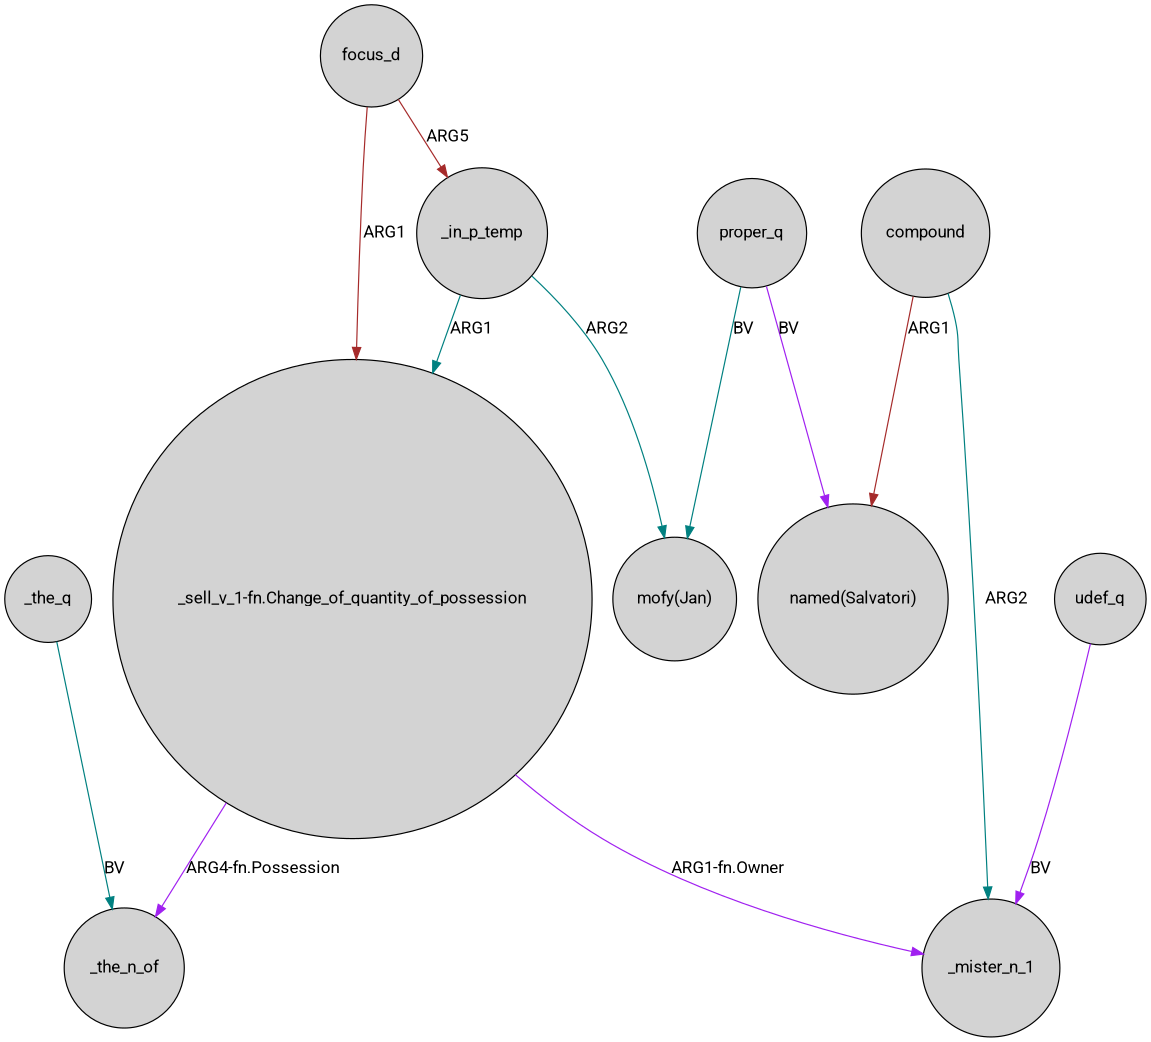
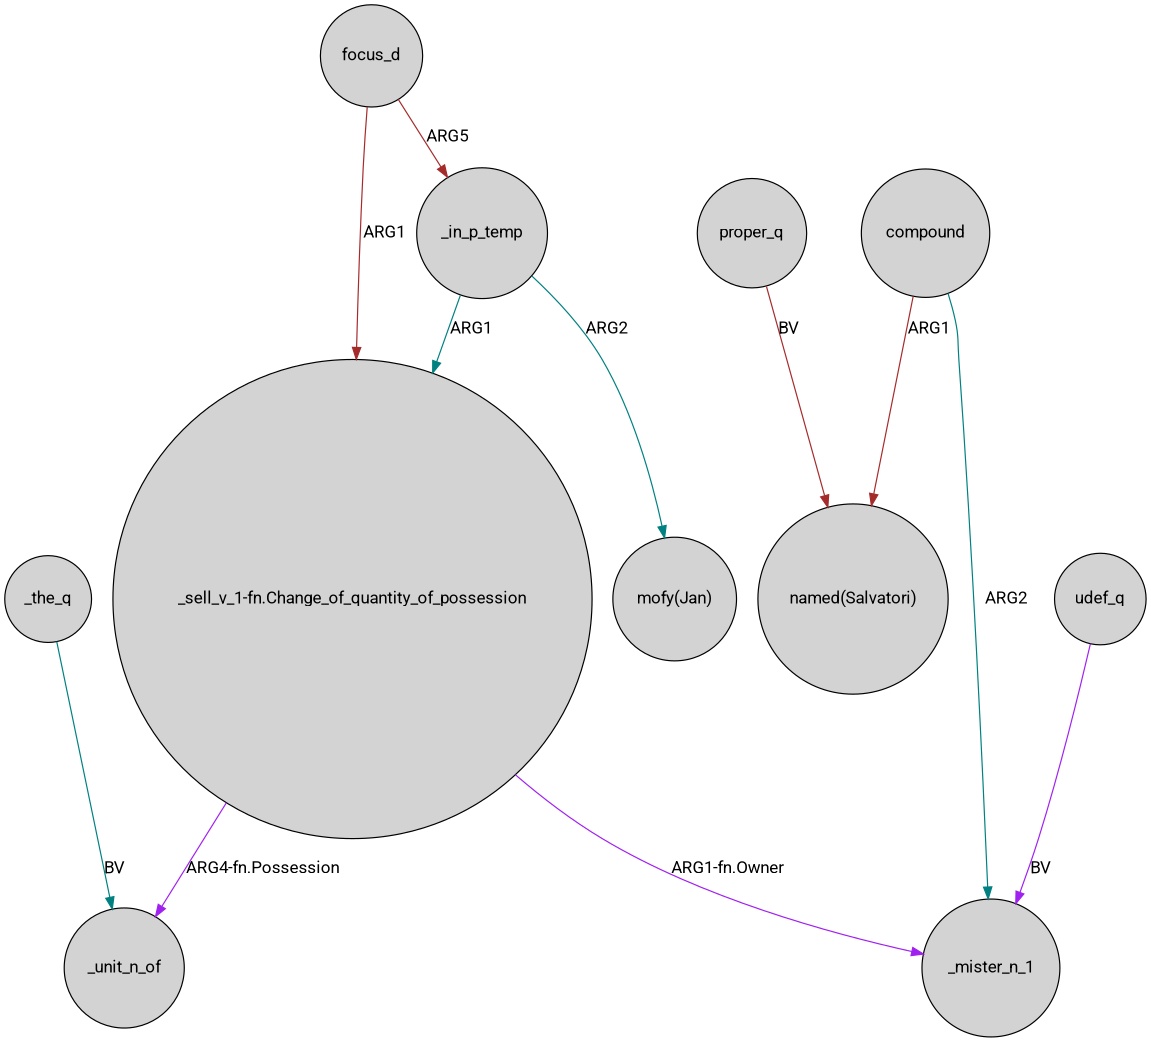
edge "proper_q" -> "named(Salvatori)": color purple -> brown
edge "proper_q" -> "mofy(Jan)": removed, label "BV"
node "_the_n_of": label "_the_n_of" -> "_unit_n_of"
